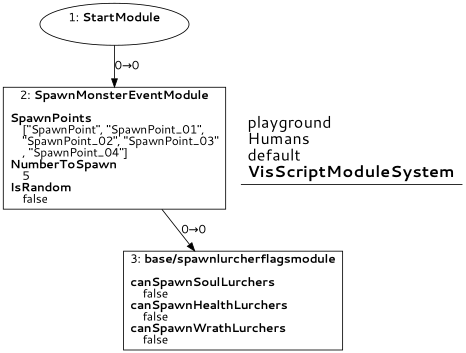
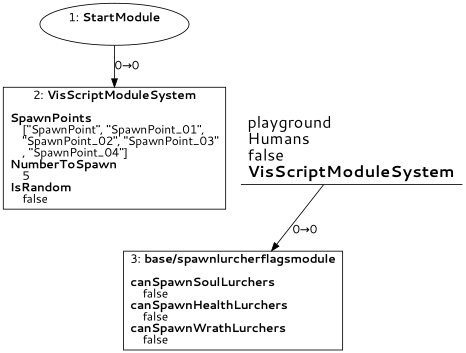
node "2:": text "SpawnMonsterEventModule" -> "VisScriptModuleSystem"
node "playground": text "default" -> "false"
edge "2:" -> "3:": now "playground" -> "3:"
